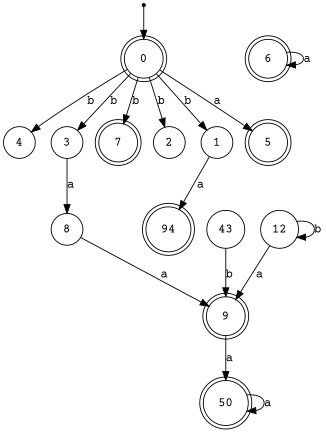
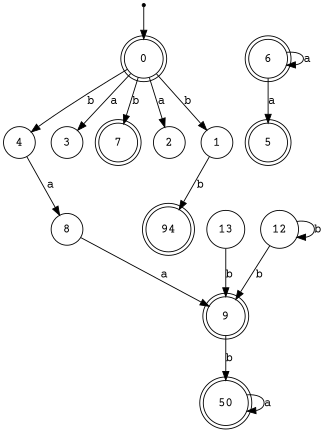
edge "0" -> "5": now "6" -> "5"
edge "0" -> "3": label "b" -> "a"
edge "0" -> "2": label "b" -> "a"
edge "3" -> "8": now "4" -> "8"
edge "1" -> "94": label "a" -> "b"
node "43": label "43" -> "13"
edge "12" -> "9": label "a" -> "b"
edge "9" -> "50": label "a" -> "b"
